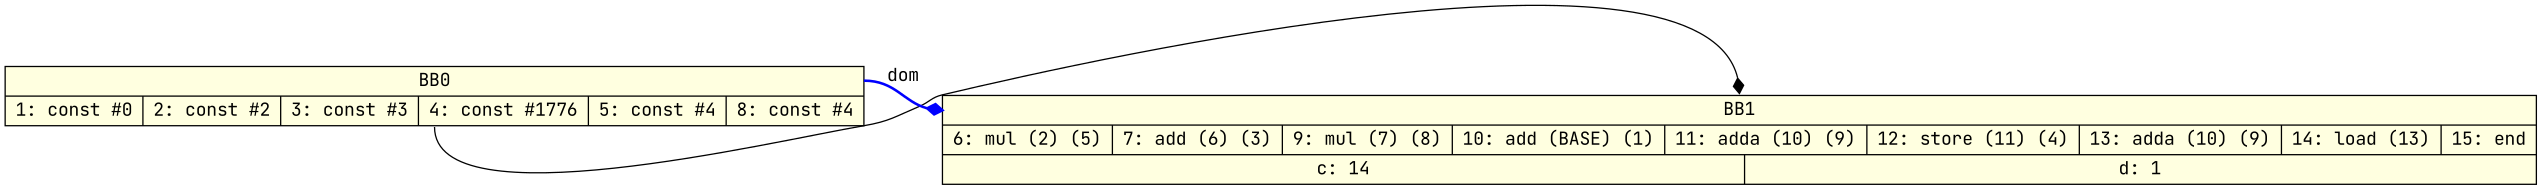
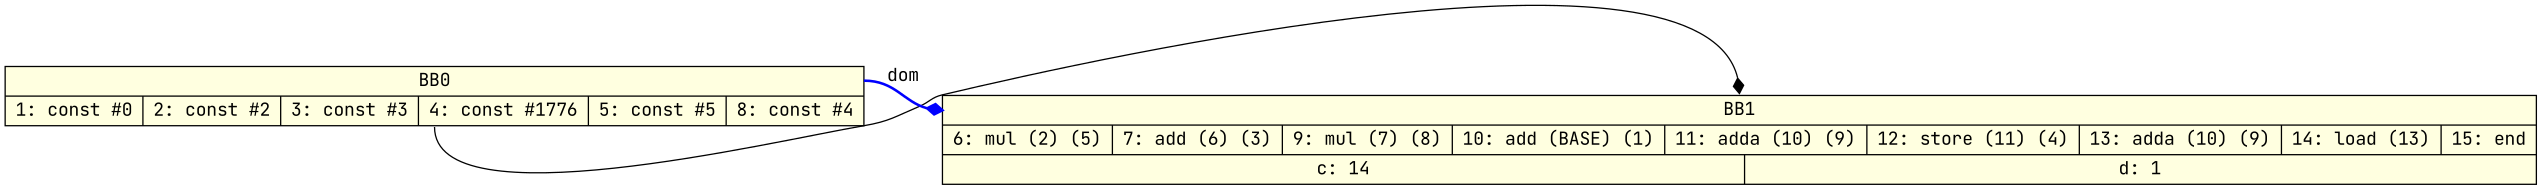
node "BB0": text "5: const #4" -> "5: const #5"
